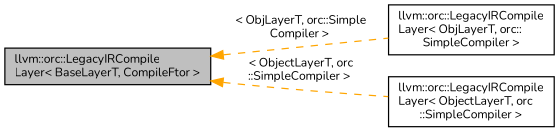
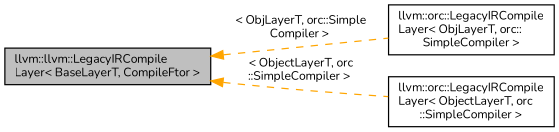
node "llvm::orc::LegacyIRCompile Layer< BaseLayerT, CompileFtor >": label "llvm::orc::LegacyIRCompile Layer< BaseLayerT, CompileFtor >" -> "llvm::llvm::LegacyIRCompile Layer< BaseLayerT, CompileFtor >"
